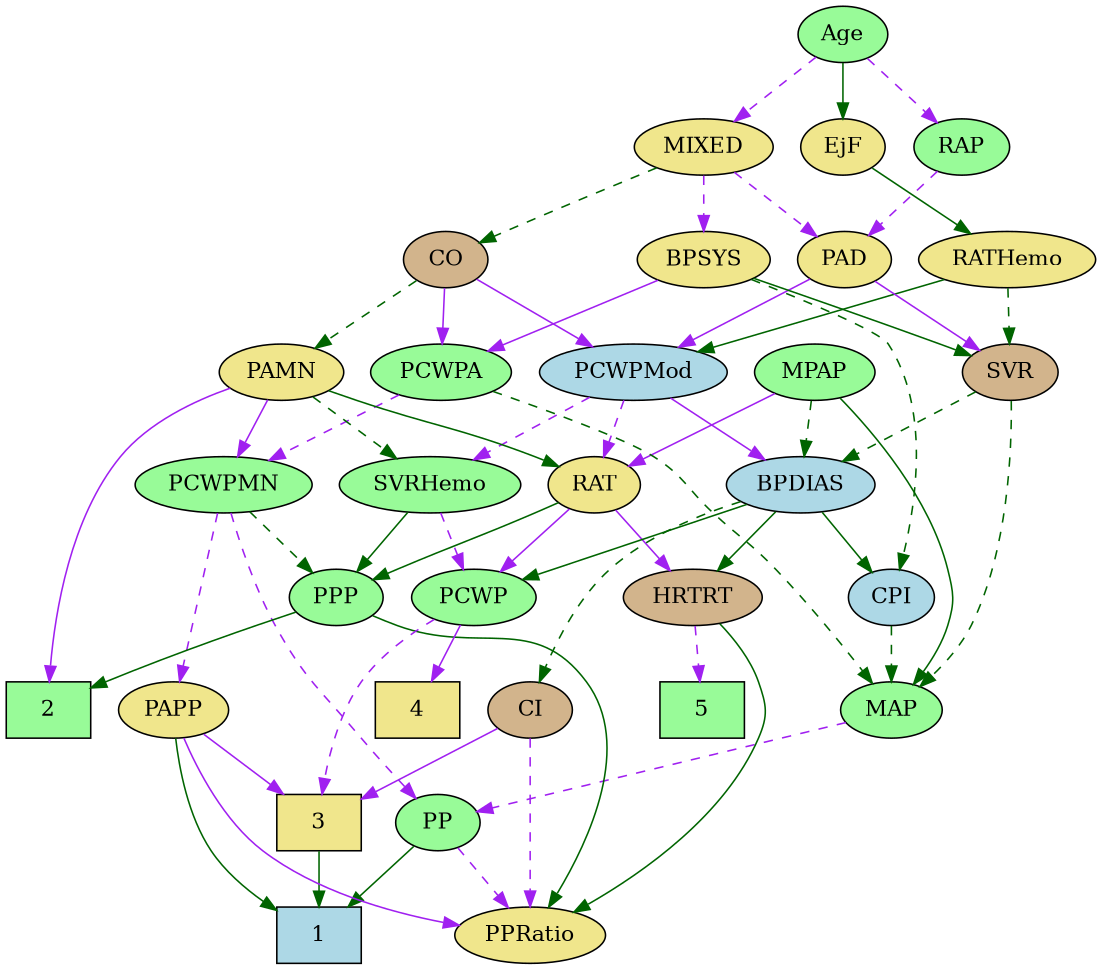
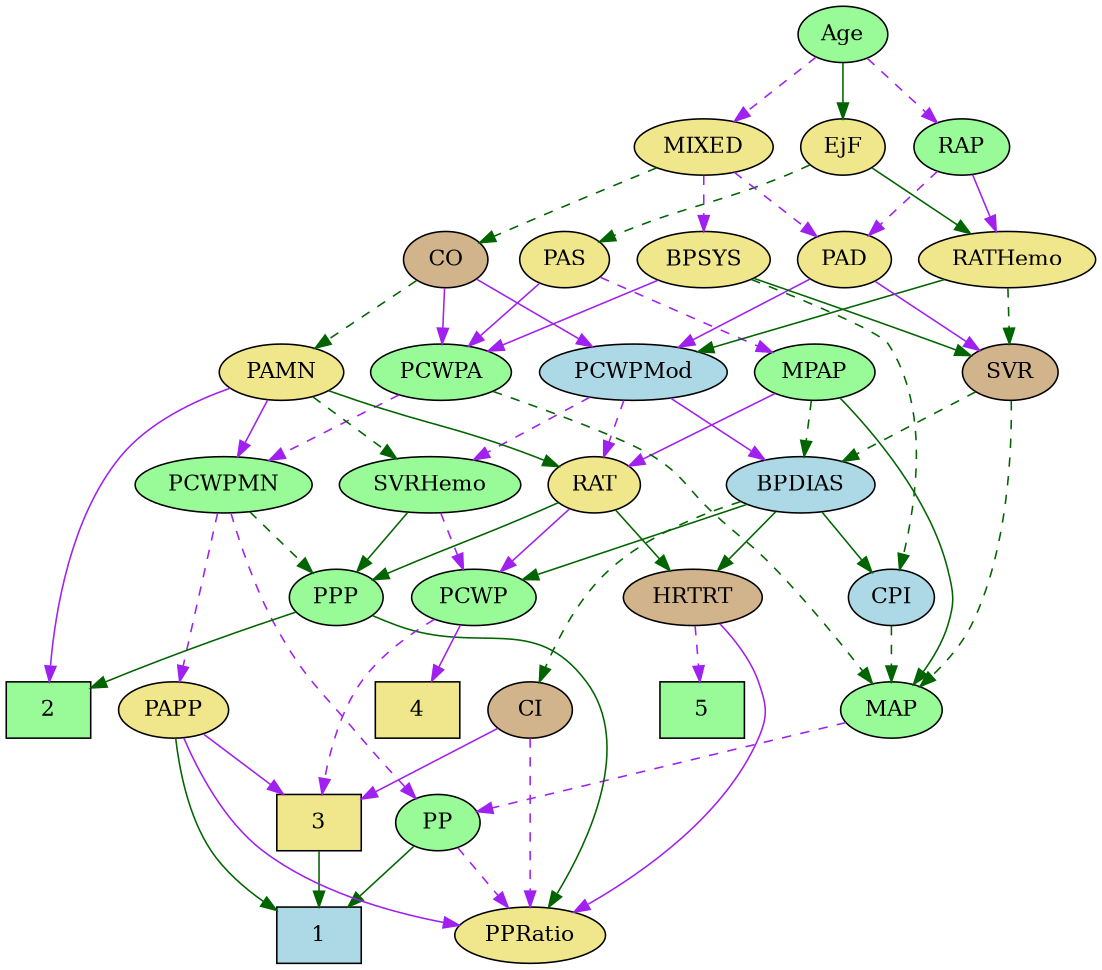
edge "RAP" -> "RATHemo": added
node "PAS": added
edge "RAT" -> "HRTRT": color purple -> darkgreen
edge "HRTRT" -> "PPRatio": color darkgreen -> purple
